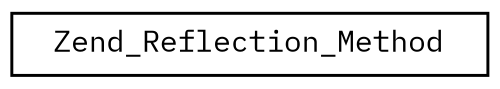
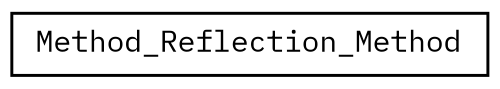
node "Zend_Reflection_Method": label "Zend_Reflection_Method" -> "Method_Reflection_Method"
